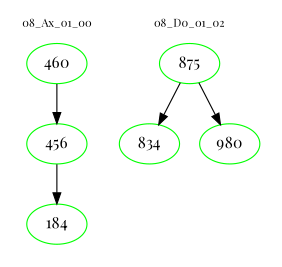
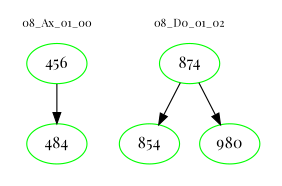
node "460": removed
node "875": label "875" -> "874"
node "834": label "834" -> "854"
node "184": label "184" -> "484"
